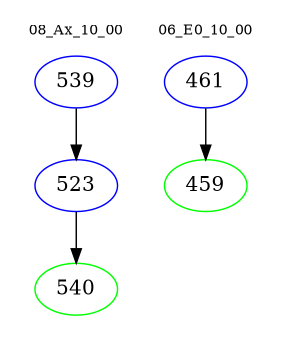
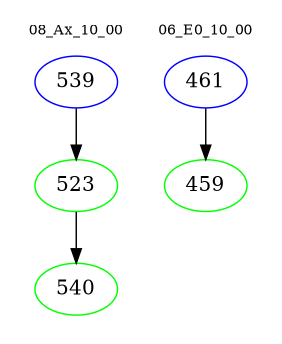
node "523": color blue -> green
